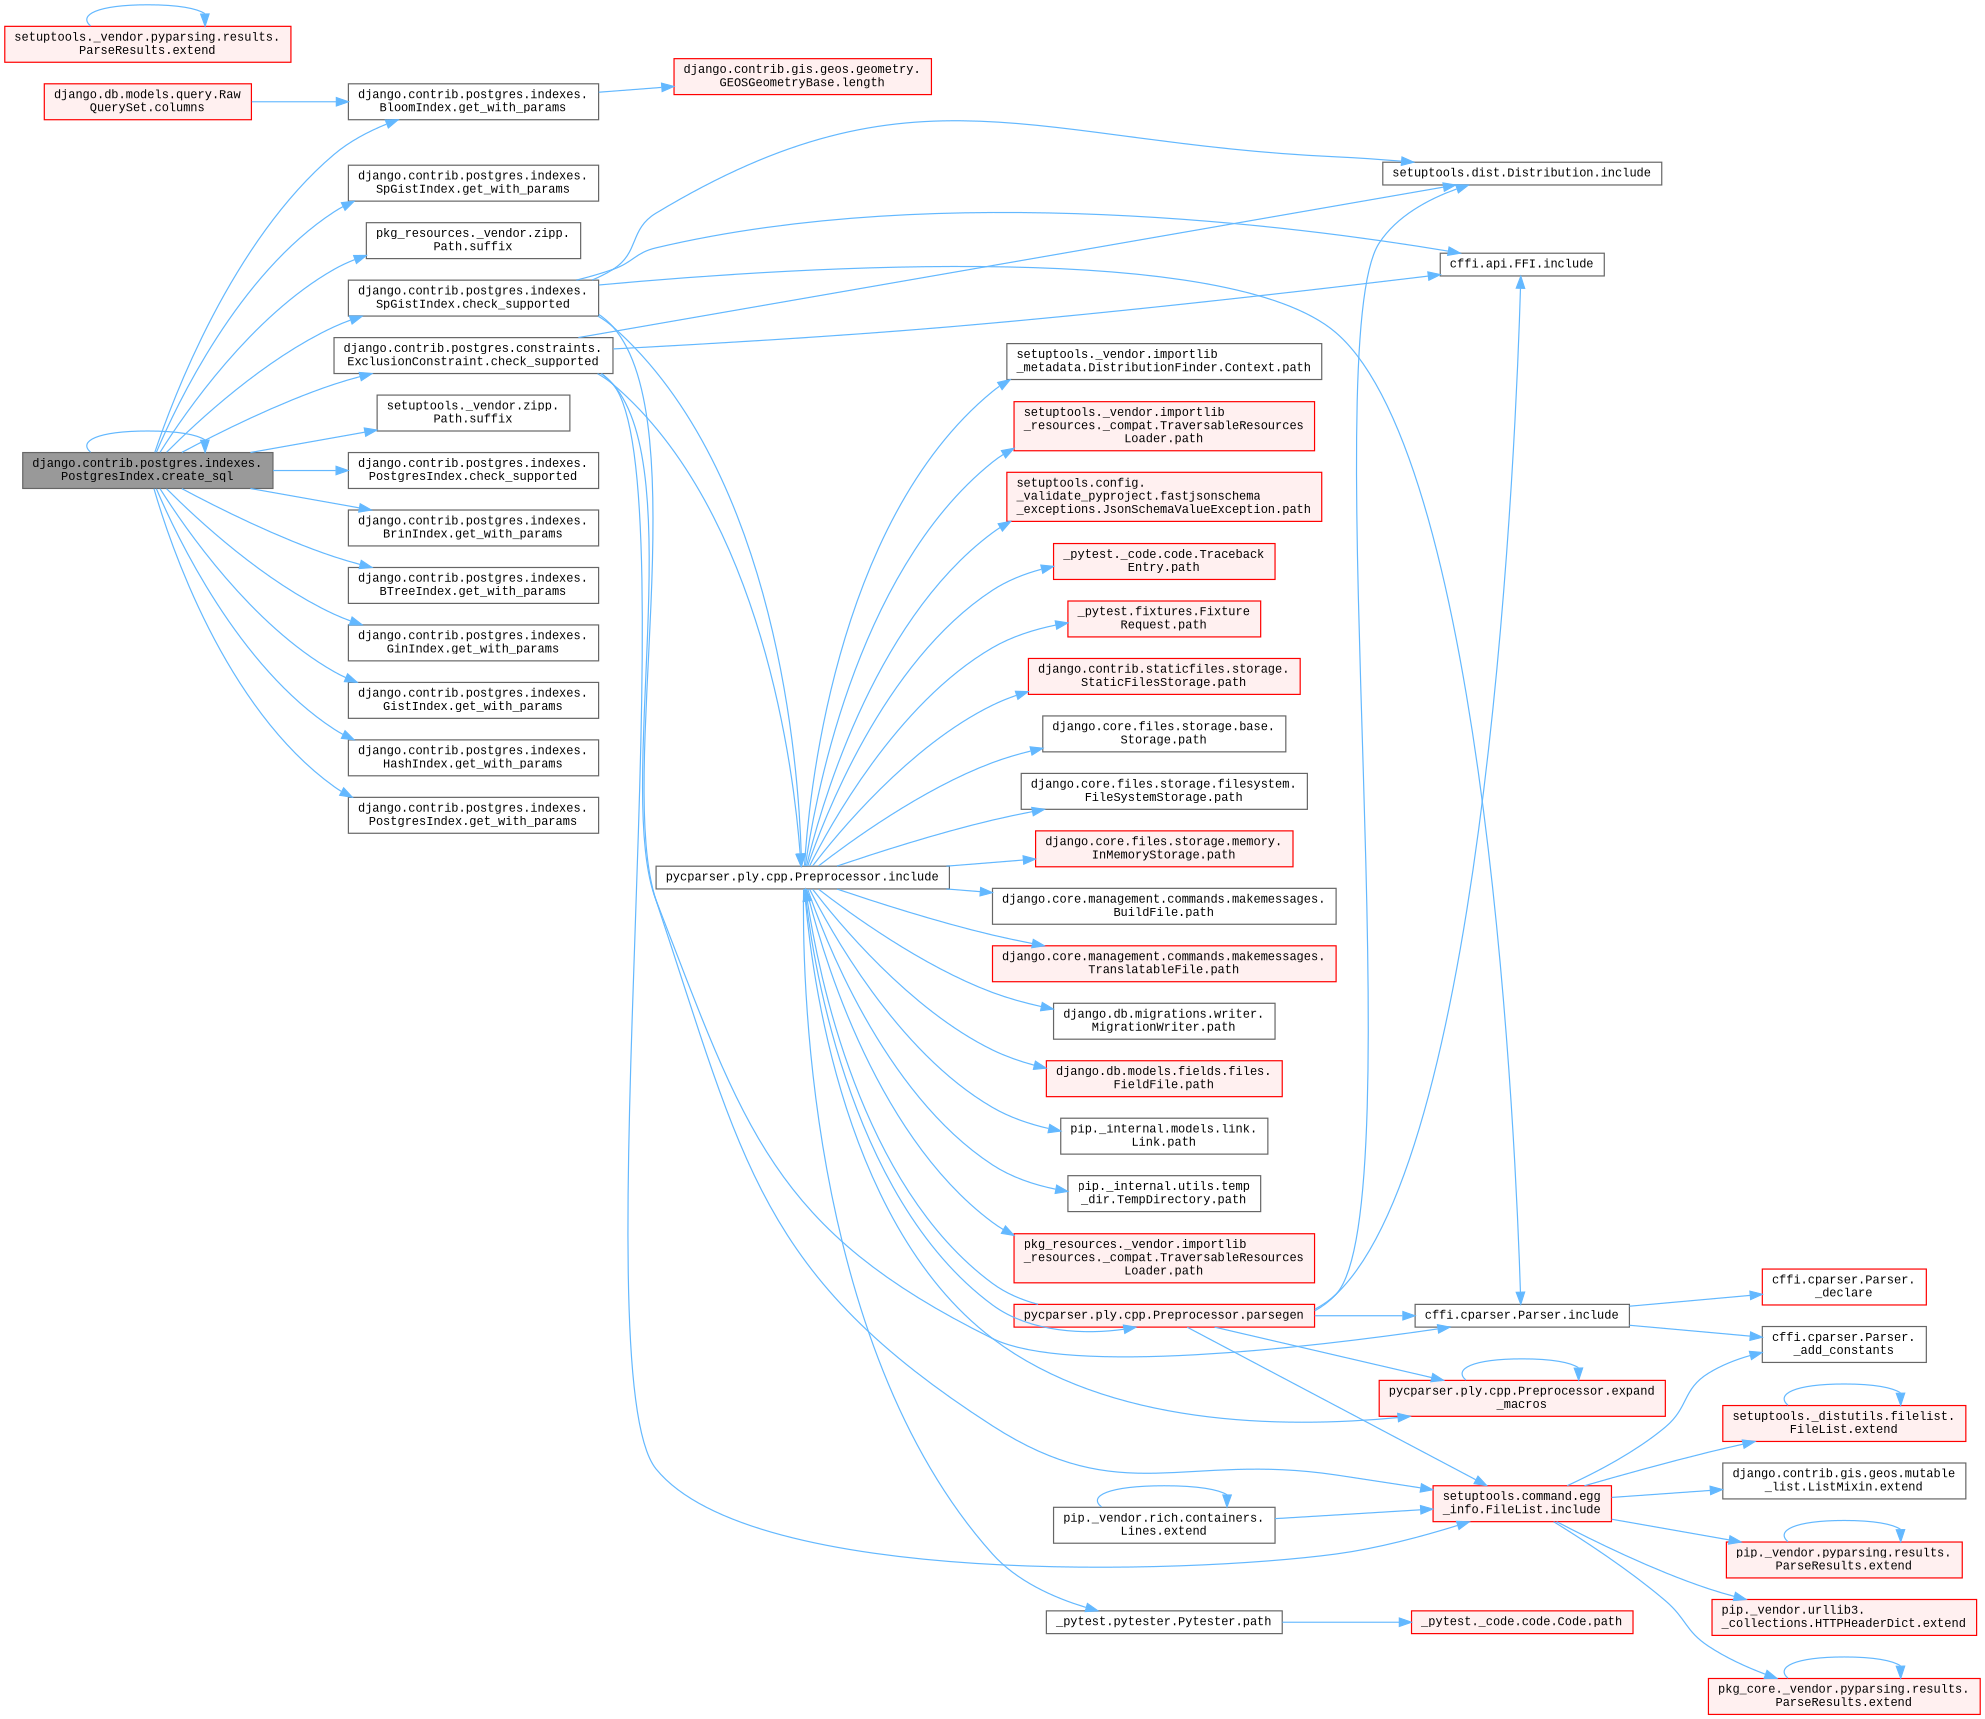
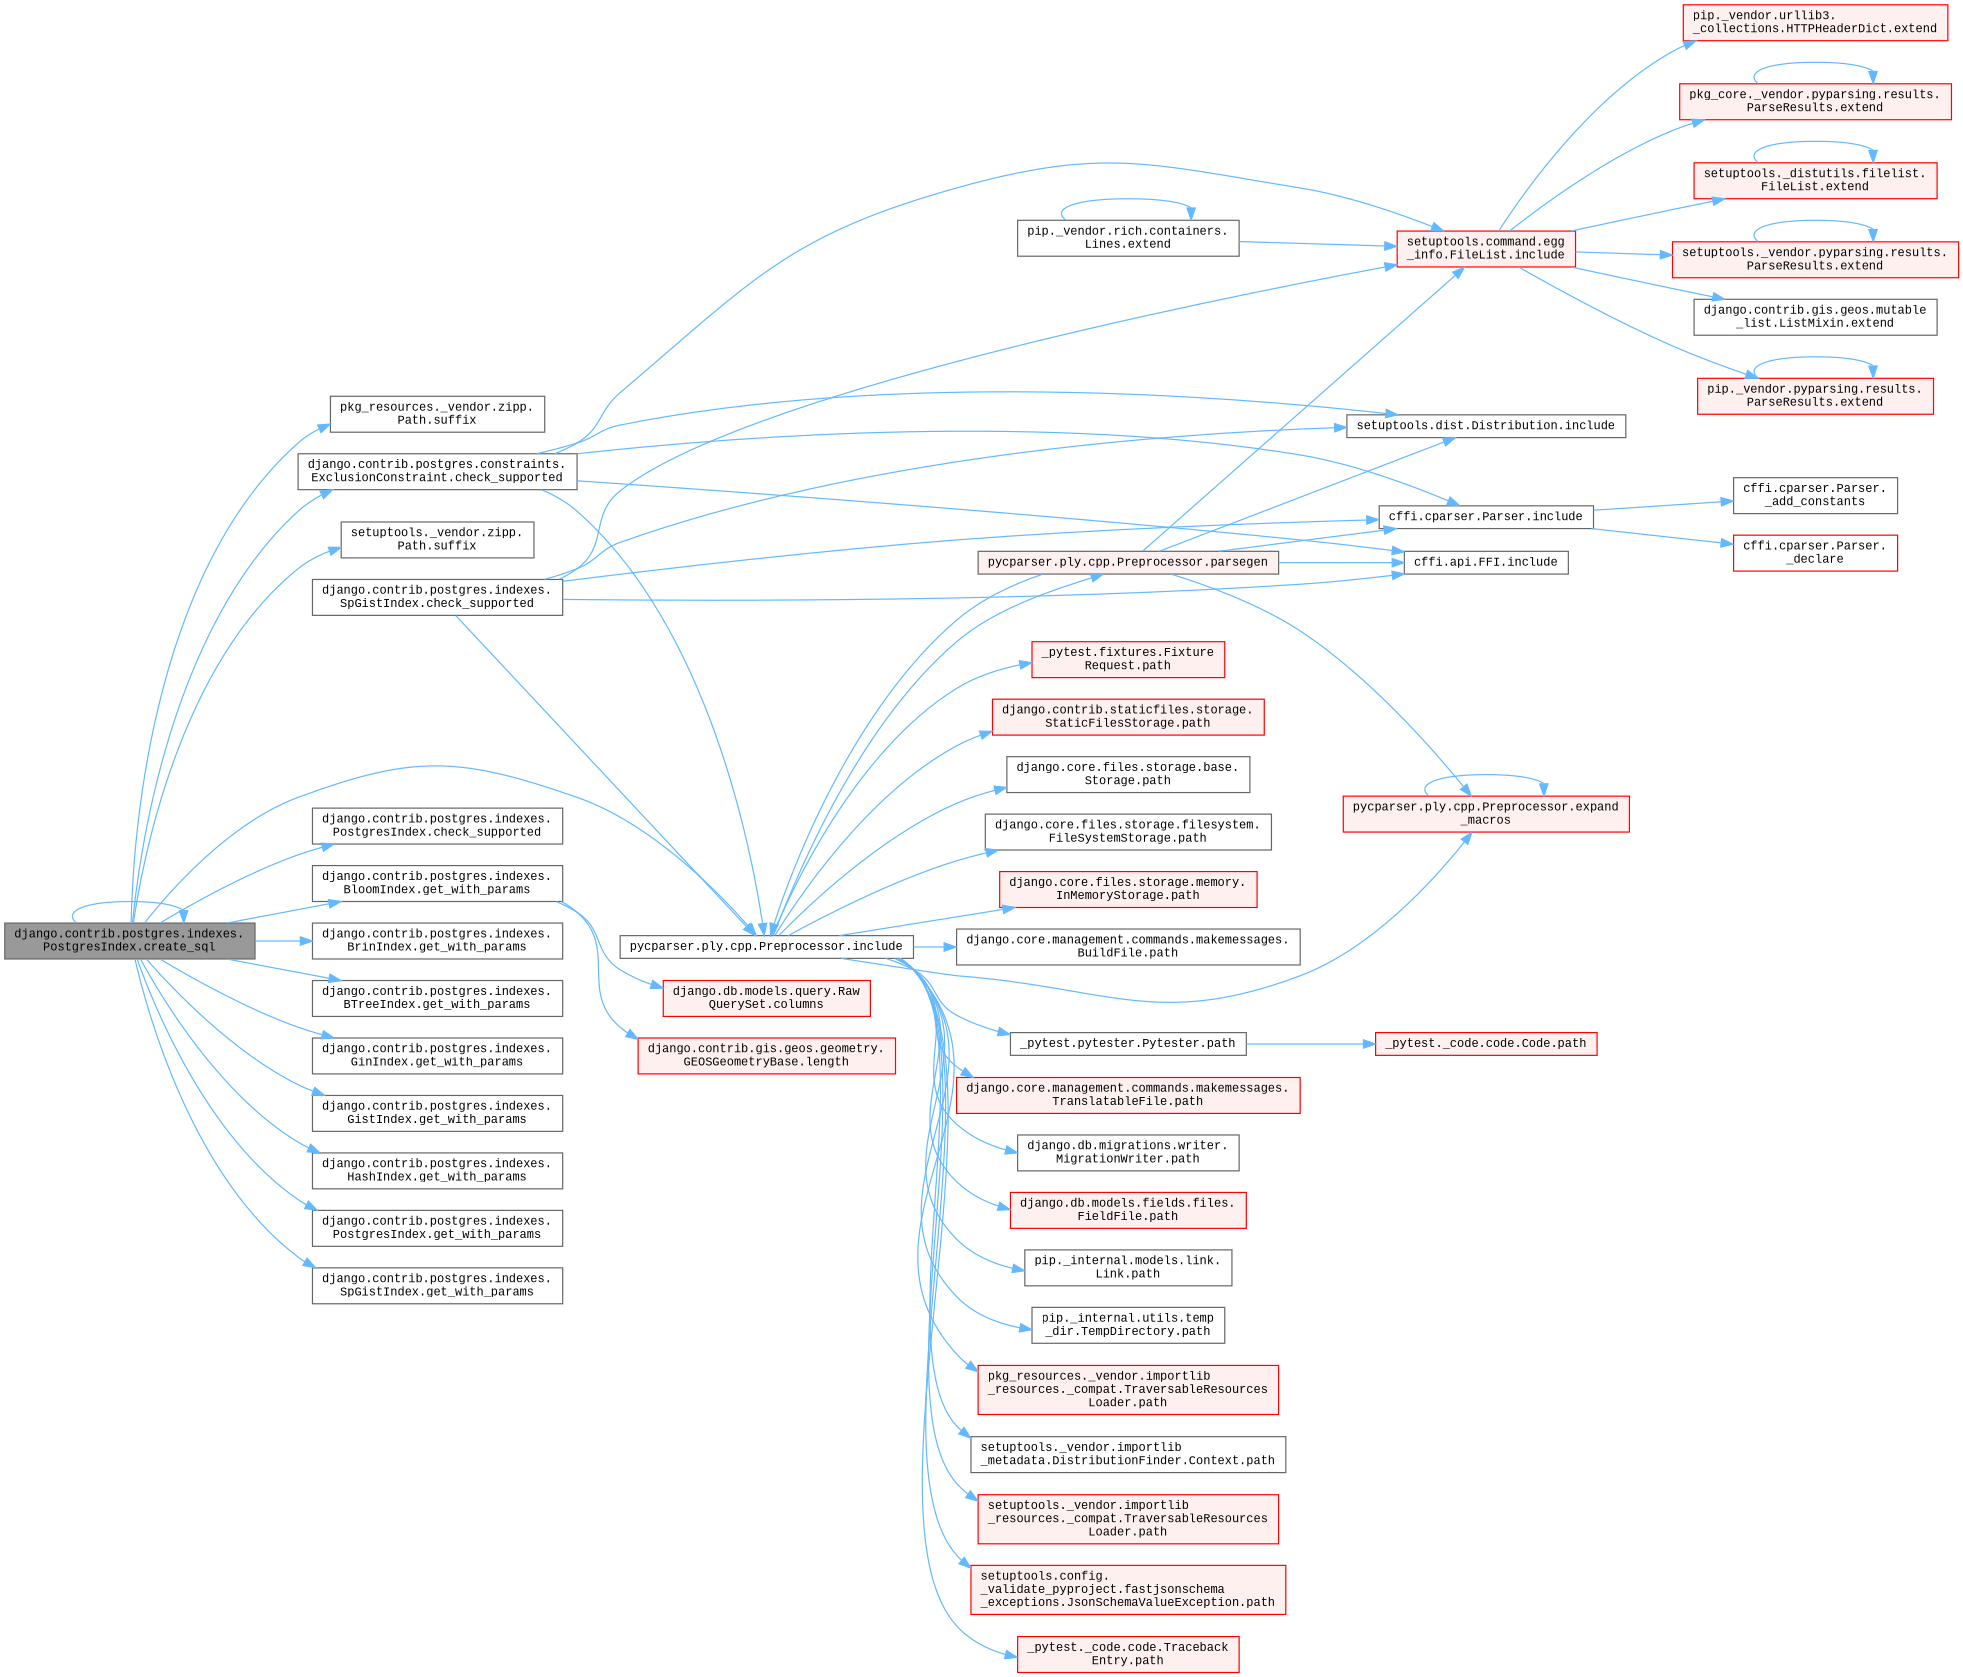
edge "django.db.models.query.Raw QuerySet.columns" -> "django.contrib.postgres.indexes. BloomIndex.get_with_params": reversed
edge "django.contrib.postgres.indexes. PostgresIndex.create_sql" -> "django.contrib.postgres.indexes. SpGistIndex.check_supported": now "django.contrib.postgres.indexes. PostgresIndex.create_sql" -> "pycparser.ply.cpp.Preprocessor.include"
node "pycparser.ply.cpp.Preprocessor.parsegen": color red -> grey40
edge "setuptools.command.egg _info.FileList.include" -> "cffi.cparser.Parser. _add_constants": now "setuptools.command.egg _info.FileList.include" -> "setuptools._vendor.pyparsing.results. ParseResults.extend"
